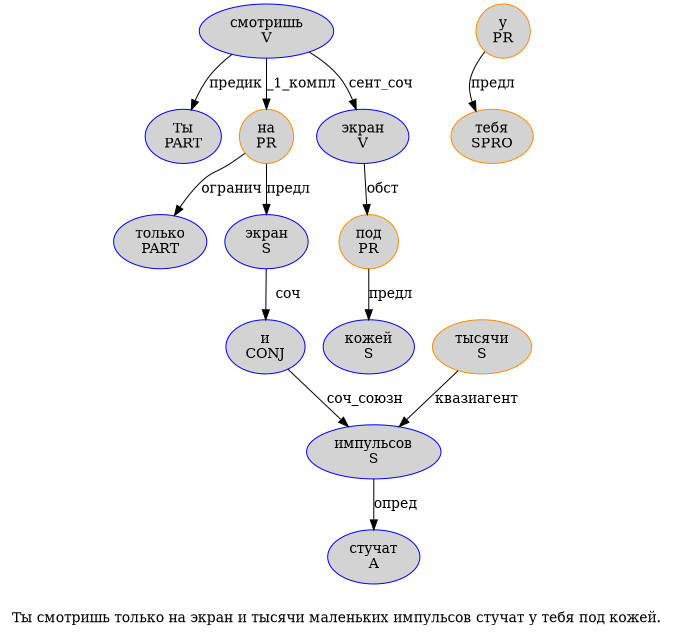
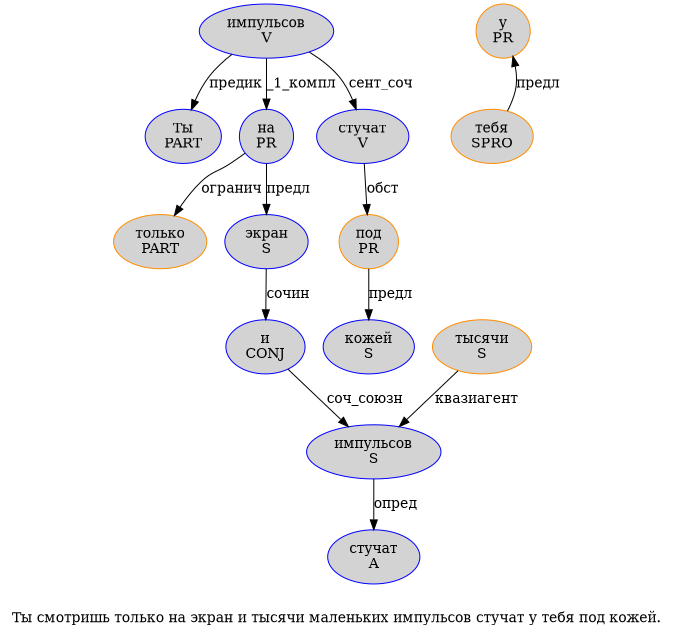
node "смотришь V": label "смотришь V" -> "импульсов V"
edge "у PR" -> "тебя SPRO": reversed
node "на PR": color darkorange -> blue
node "экран V": label "экран V" -> "стучат V"
node "только PART": color blue -> darkorange
edge "экран S" -> "и CONJ": label "соч" -> "сочин"
